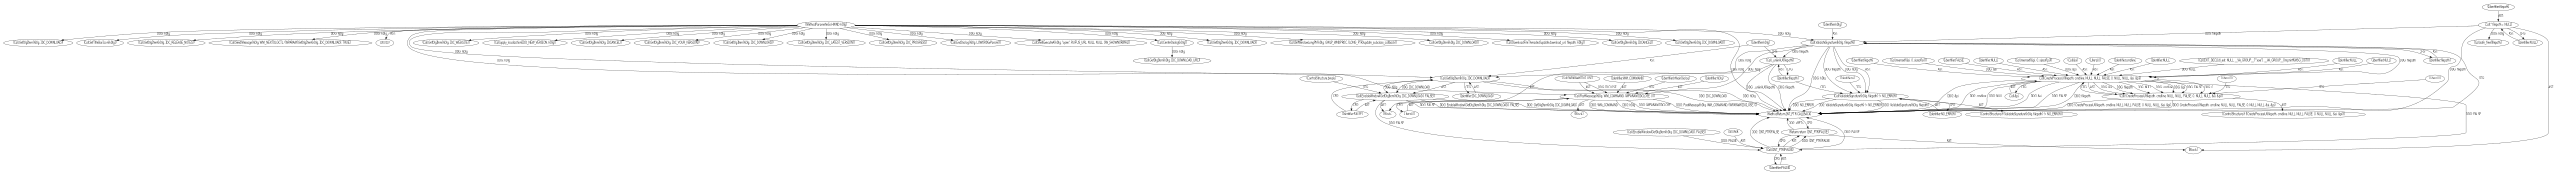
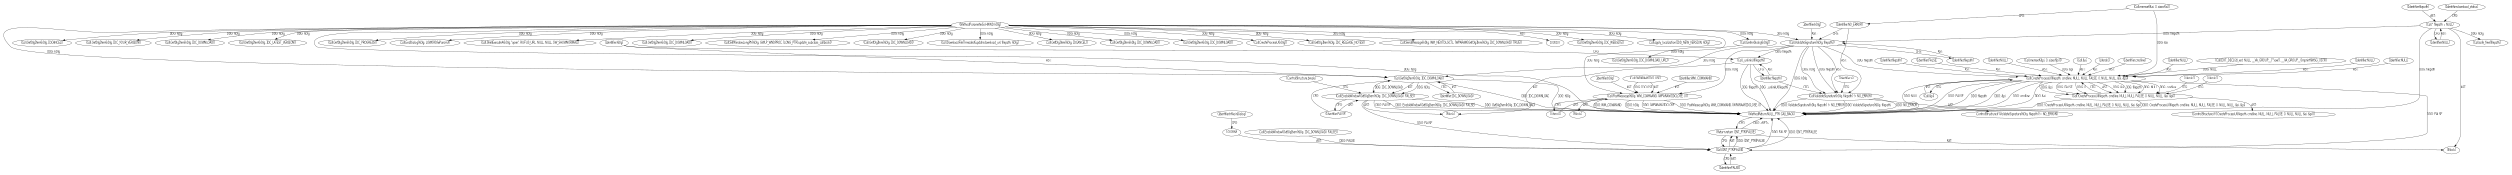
node "(Identifier,download_status)": added
node "(Call,SetTitleBarIcon(hDlg))": label "(Call,SetTitleBarIcon(hDlg))" -> "(Call,CreateProcessU(hDlg))"
edge "(Identifier,hMainDialog)" -> "(Call,PostMessage(hDlg, WM_COMMAND, (WPARAM)IDCLOSE, 0))": now "(Identifier,hMainDialog)" -> "1000568"
edge "(Call,ValidateSignature(hDlg, filepath) != NO_ERROR)" -> "(Identifier,NO_ERROR)": now "(Call,memset(&si, 0, sizeof(si)))" -> "(Identifier,NO_ERROR)"
node "(MethodReturn,INT_PTR CALLBACK)": label "(MethodReturn,INT_PTR CALLBACK)" -> "(MethodReturn,NULL_PTR CALLBACK)"
